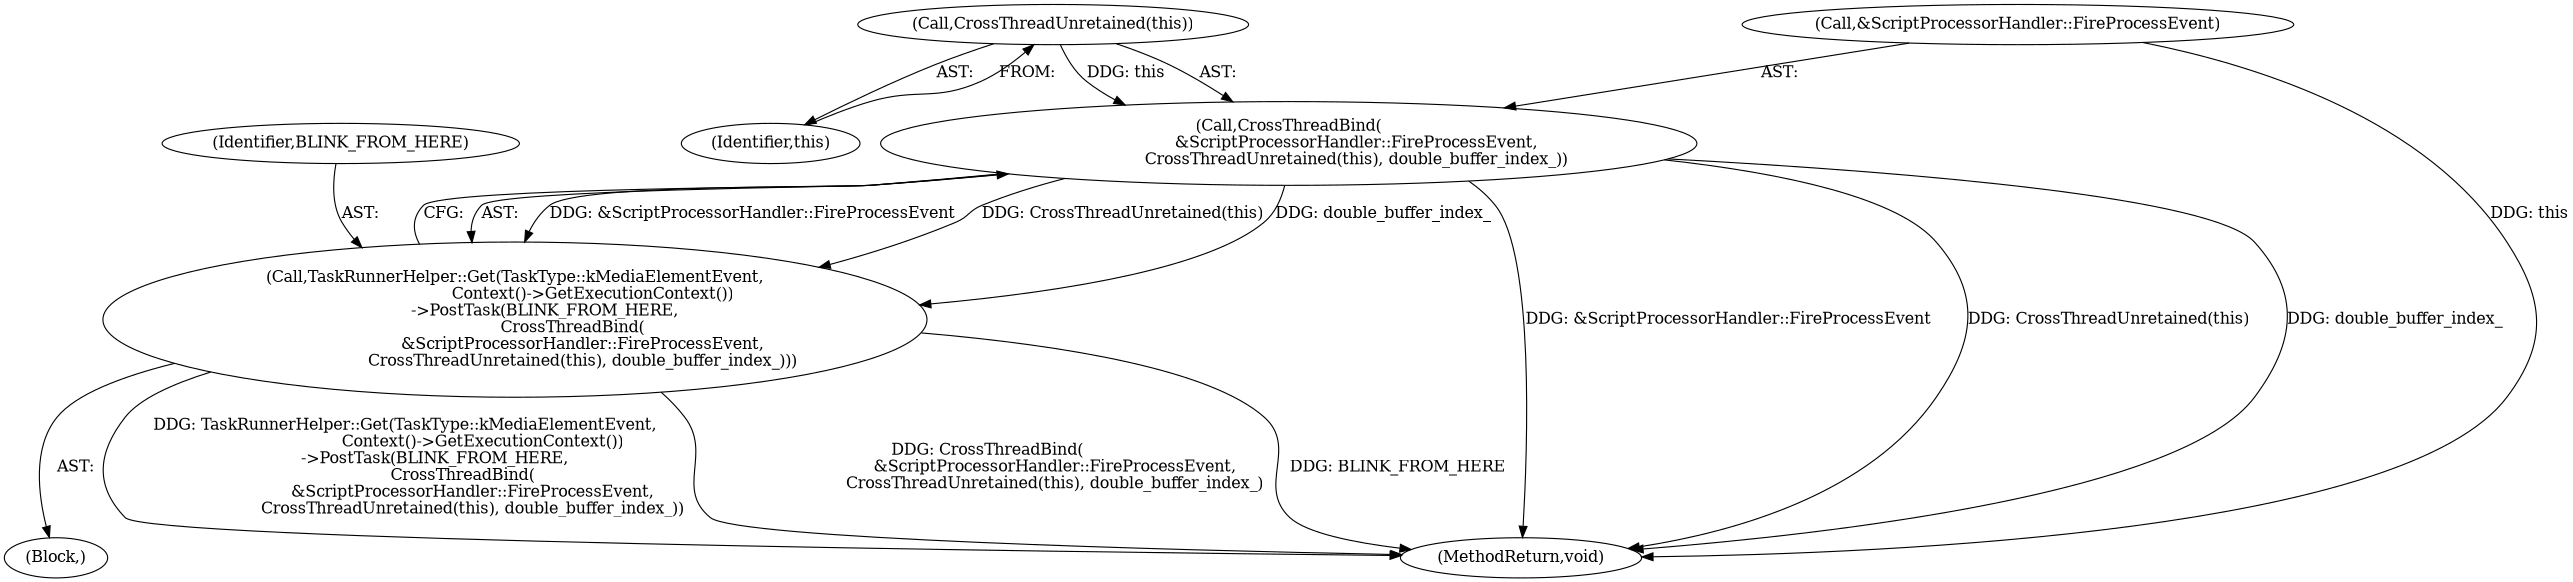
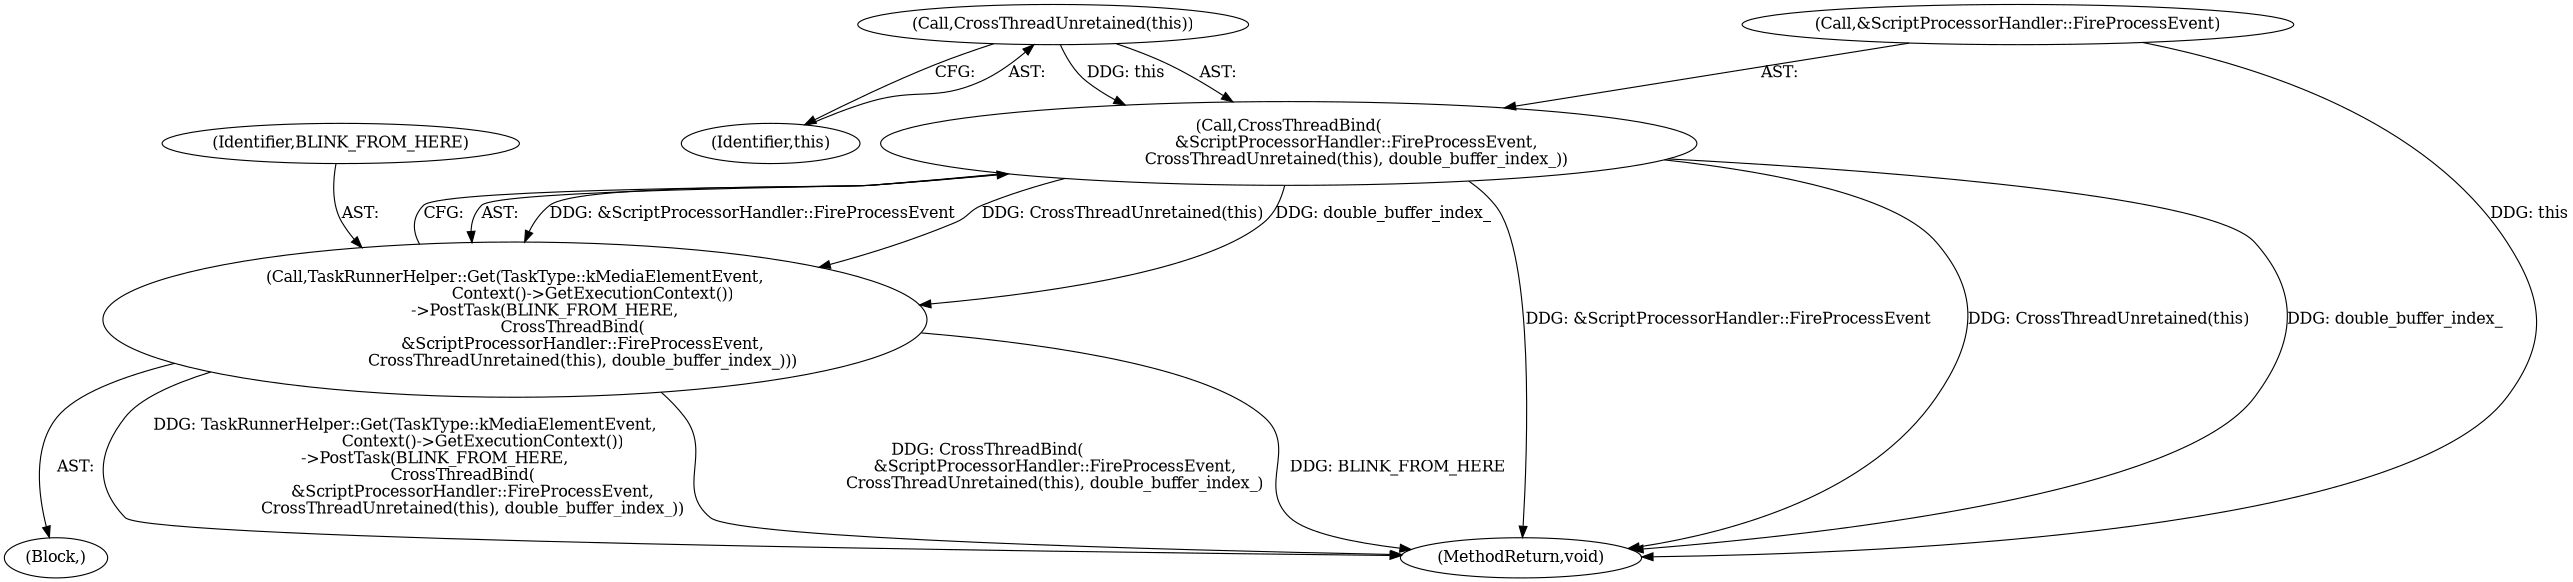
edge "(Call,CrossThreadUnretained(this))" -> "(Identifier,this)": label "AST: " -> "CFG: "
edge "(Identifier,this)" -> "(Call,CrossThreadUnretained(this))": label "FROM: " -> "AST: "
